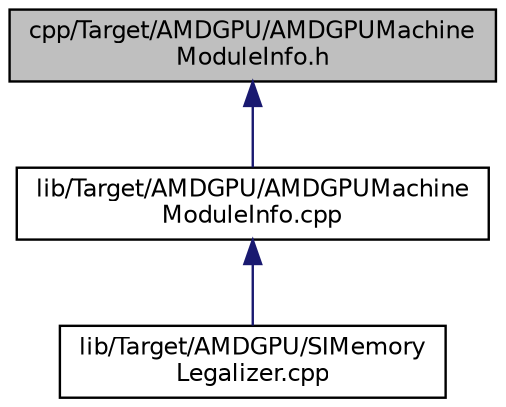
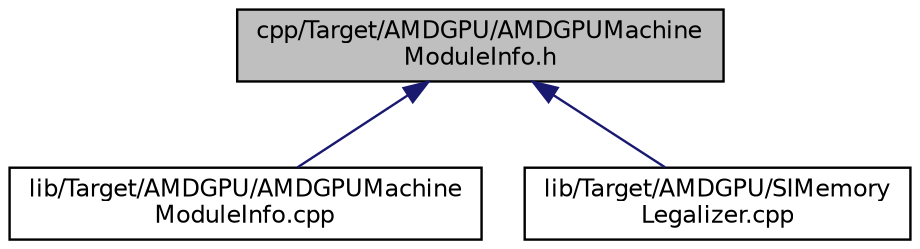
edge "lib/Target/AMDGPU/SIMemory Legalizer.cpp" -> "lib/Target/AMDGPU/AMDGPUMachine ModuleInfo.cpp": now "lib/Target/AMDGPU/SIMemory Legalizer.cpp" -> "cpp/Target/AMDGPU/AMDGPUMachine ModuleInfo.h"
